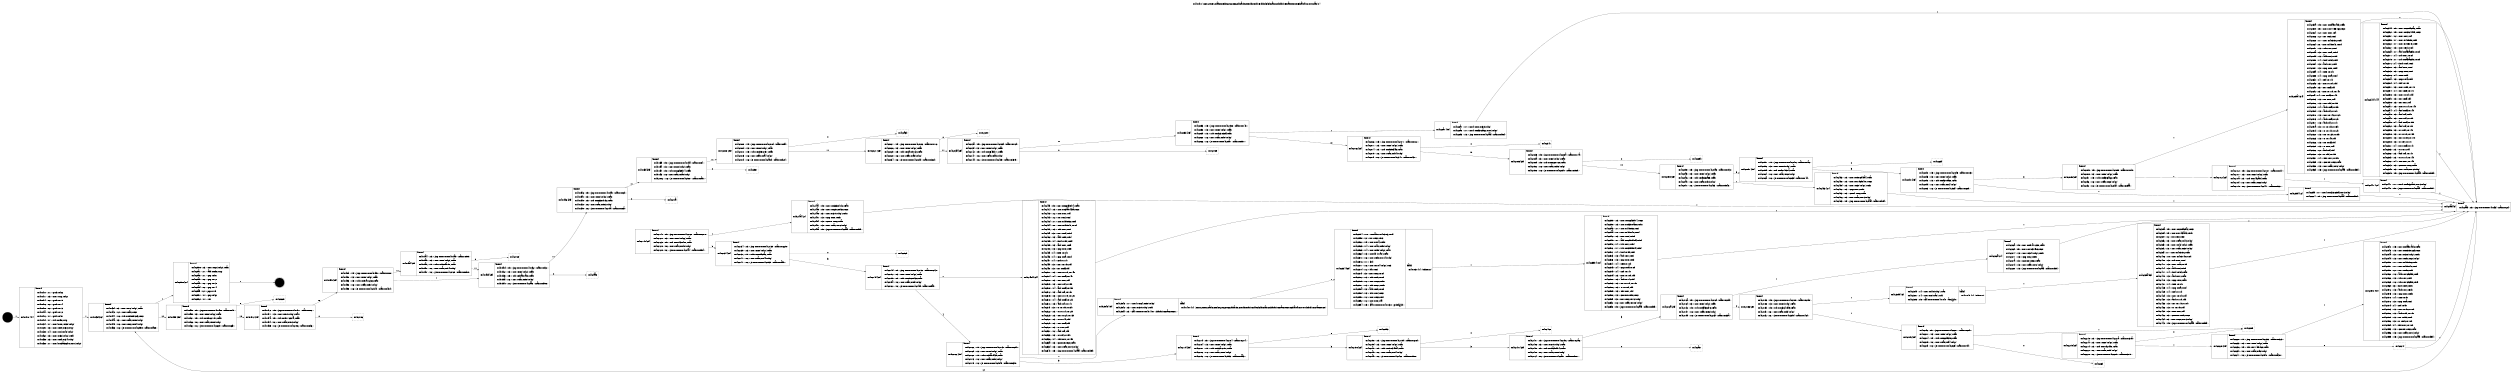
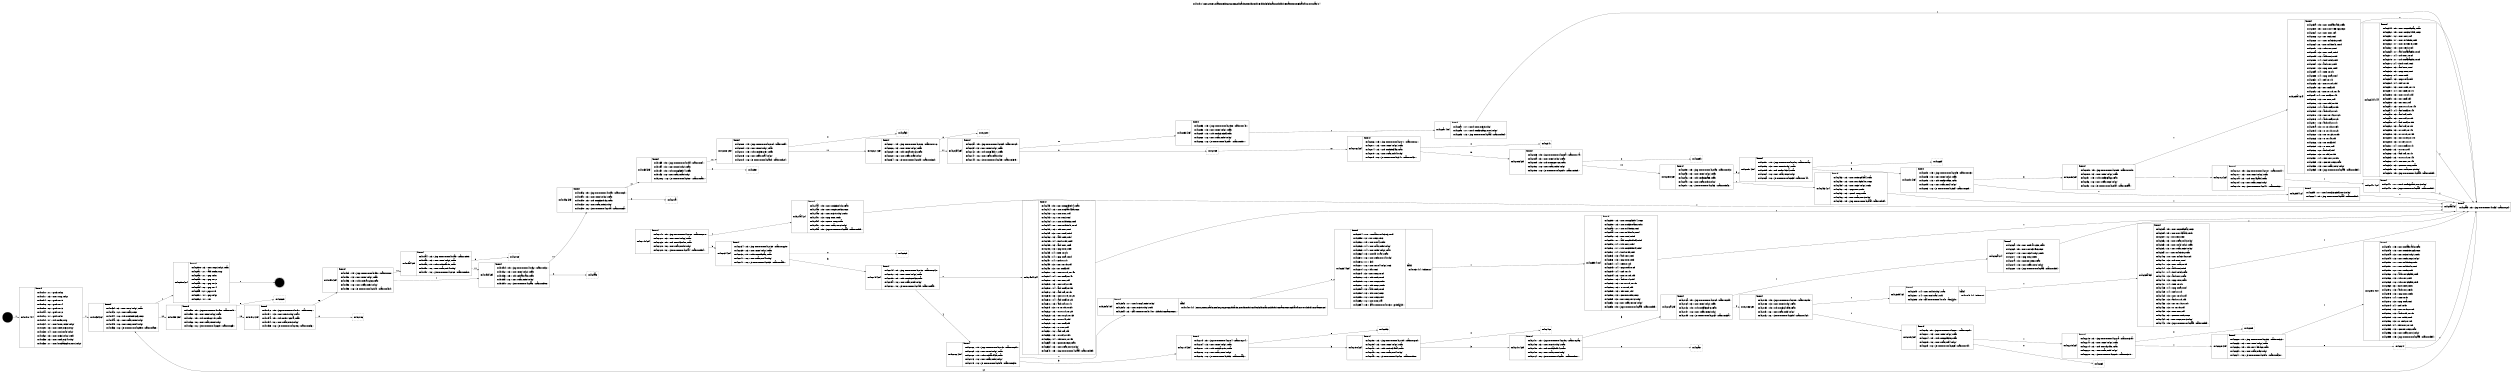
edge "0x402053 [25]" -> "0x40206c [25]": now "0x402489" -> "0x40206c [25]"
edge "0x4021fc [25]" -> "0x402285": now "0x4021fc [25]" -> "0x402215 [25]"
